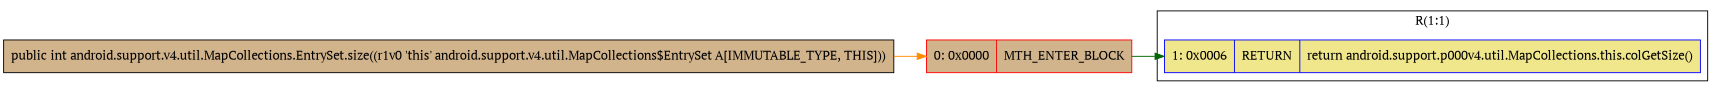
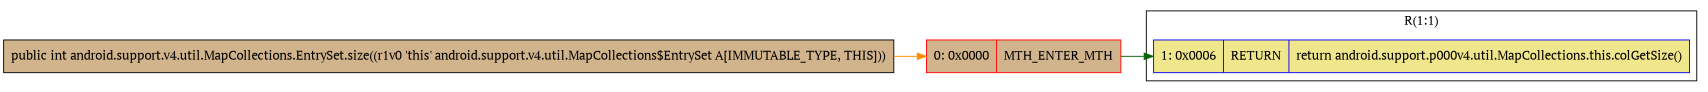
node "0: 0x0000": text "MTH_ENTER_BLOCK" -> "MTH_ENTER_MTH"
